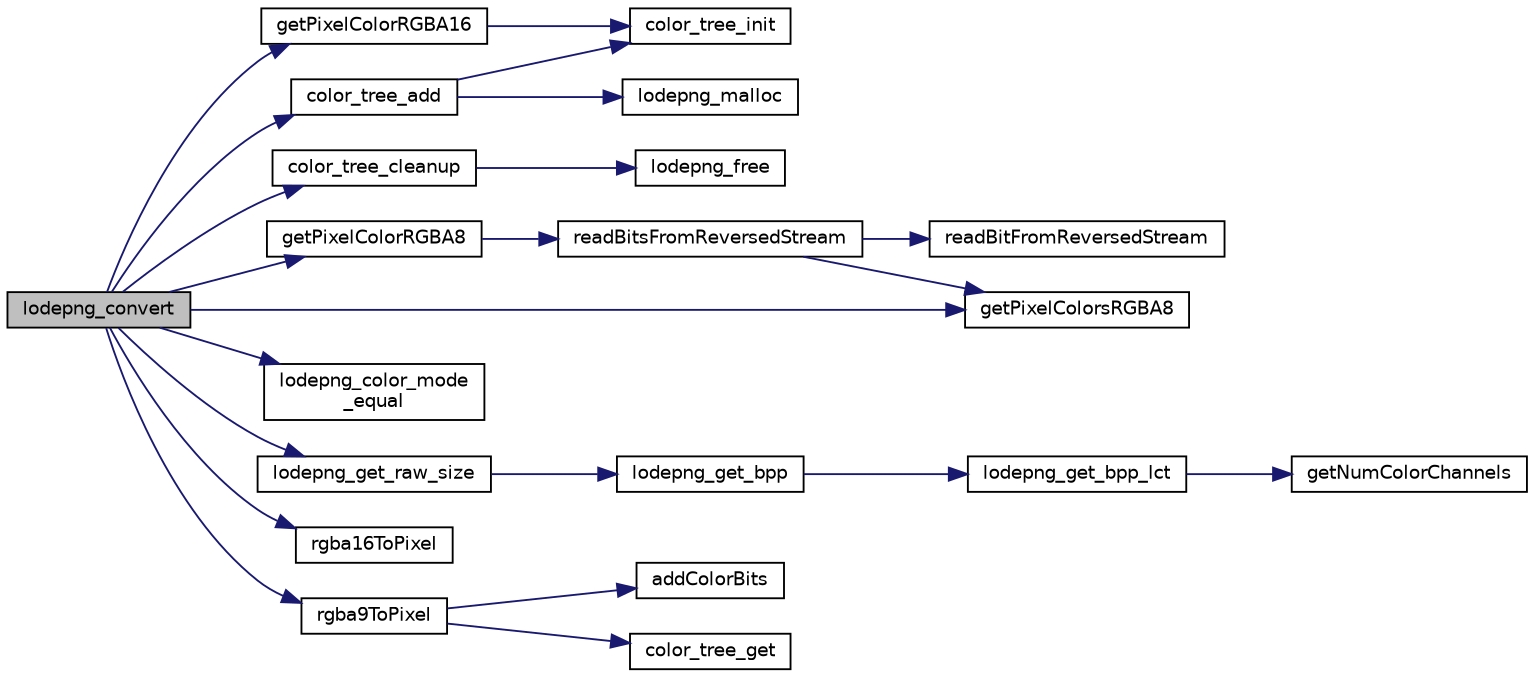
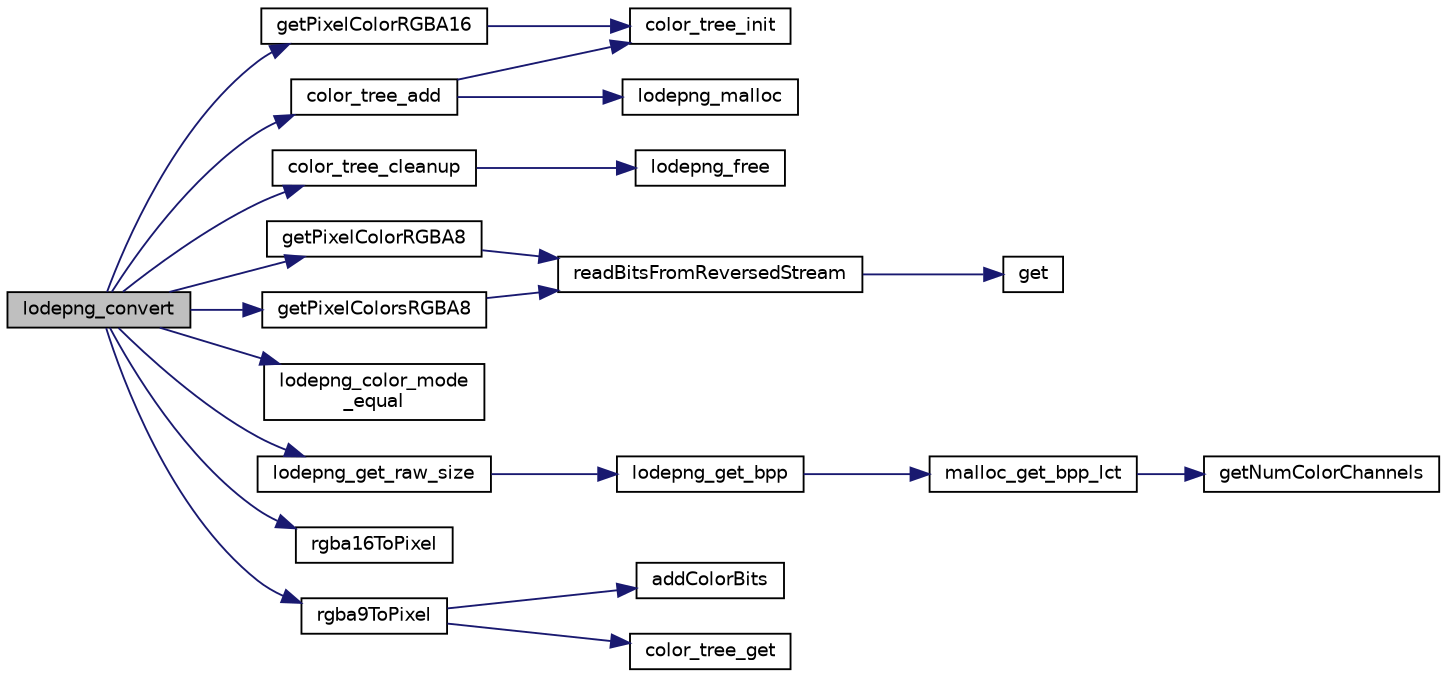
node "readBitFromReversedStream": label "readBitFromReversedStream" -> "get"
edge "readBitsFromReversedStream" -> "getPixelColorsRGBA8": reversed
node "lodepng_get_bpp_lct": label "lodepng_get_bpp_lct" -> "malloc_get_bpp_lct"
